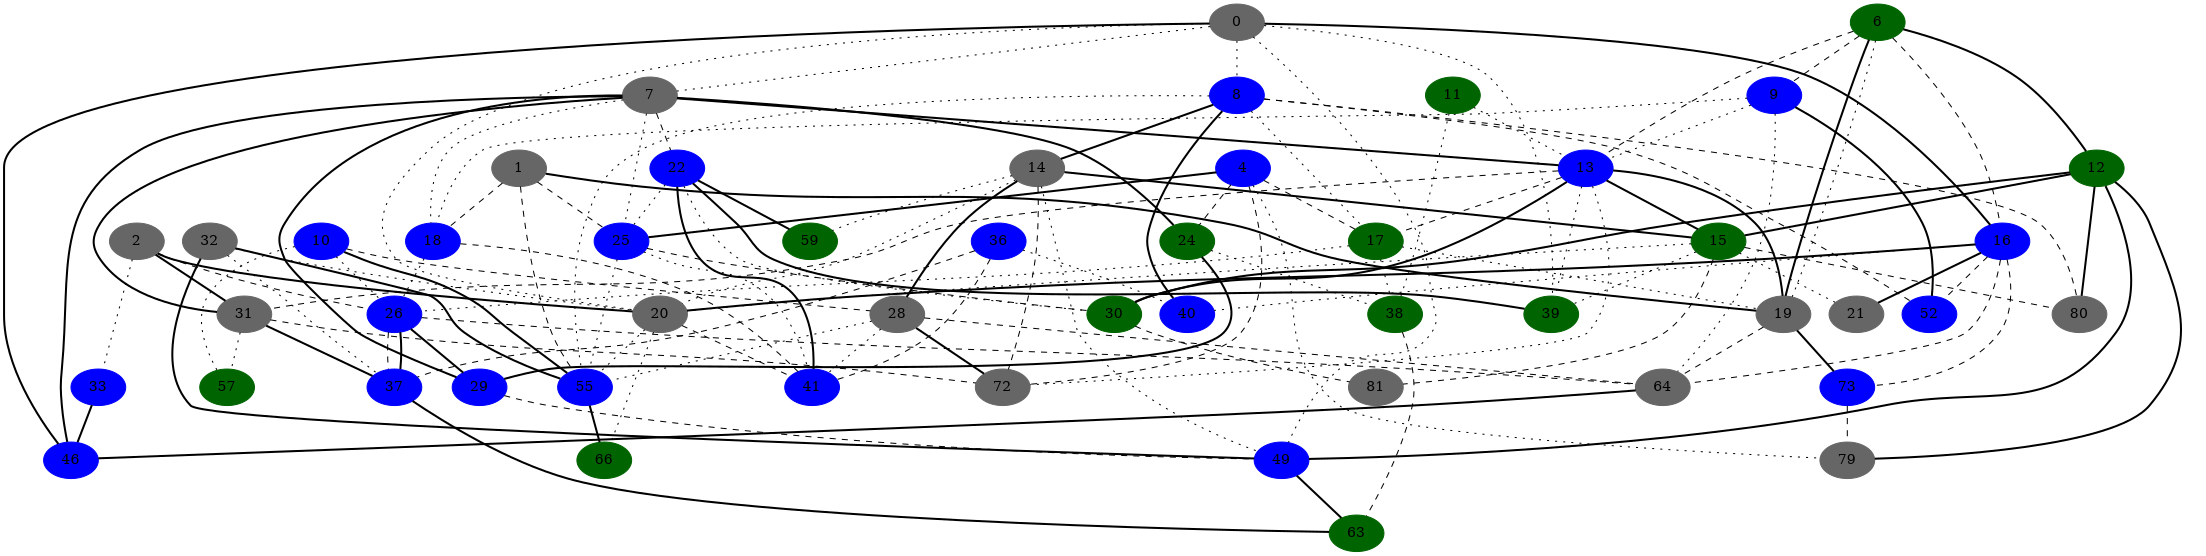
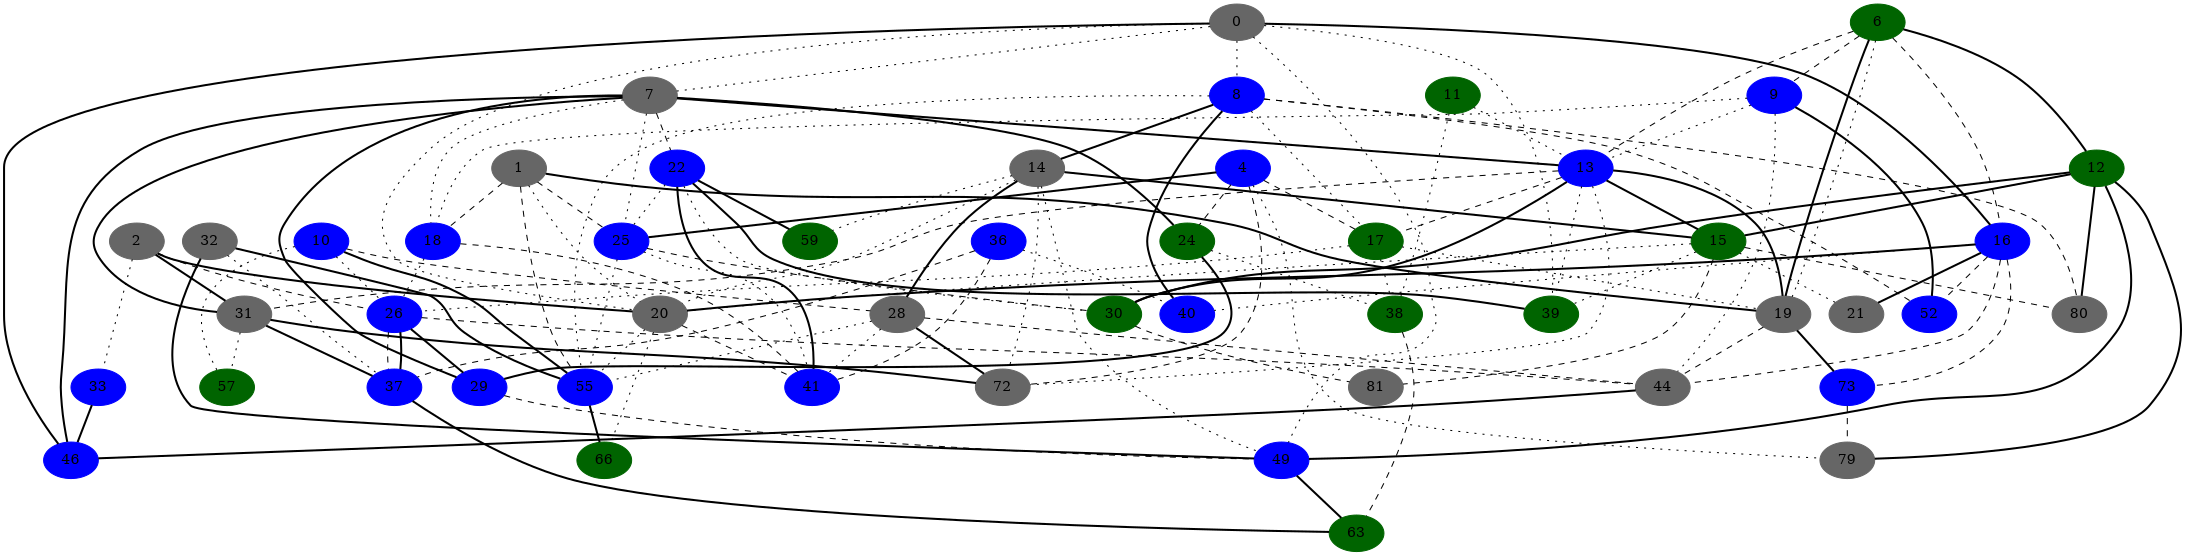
edge "14" -- "72": style dashed -> dotted
edge "32" -- "20": now "1" -- "20"
edge "31" -- "72": style dashed -> bold
node "64": label "64" -> "44"
